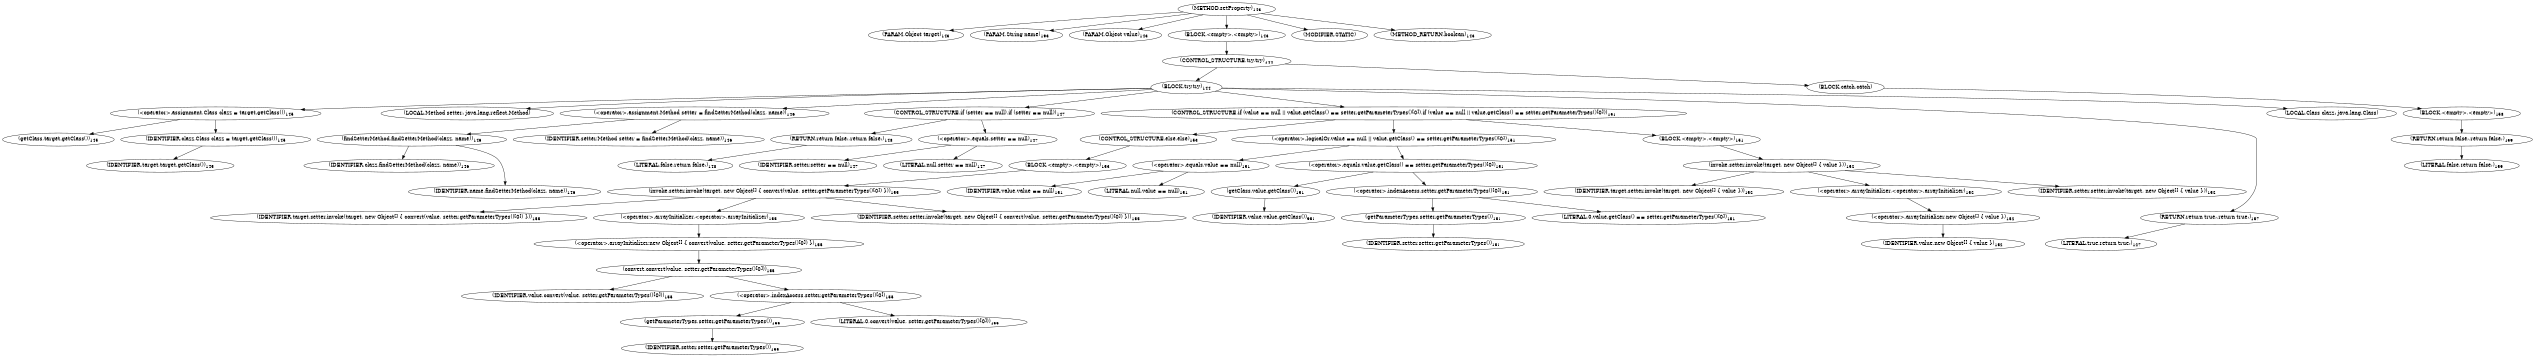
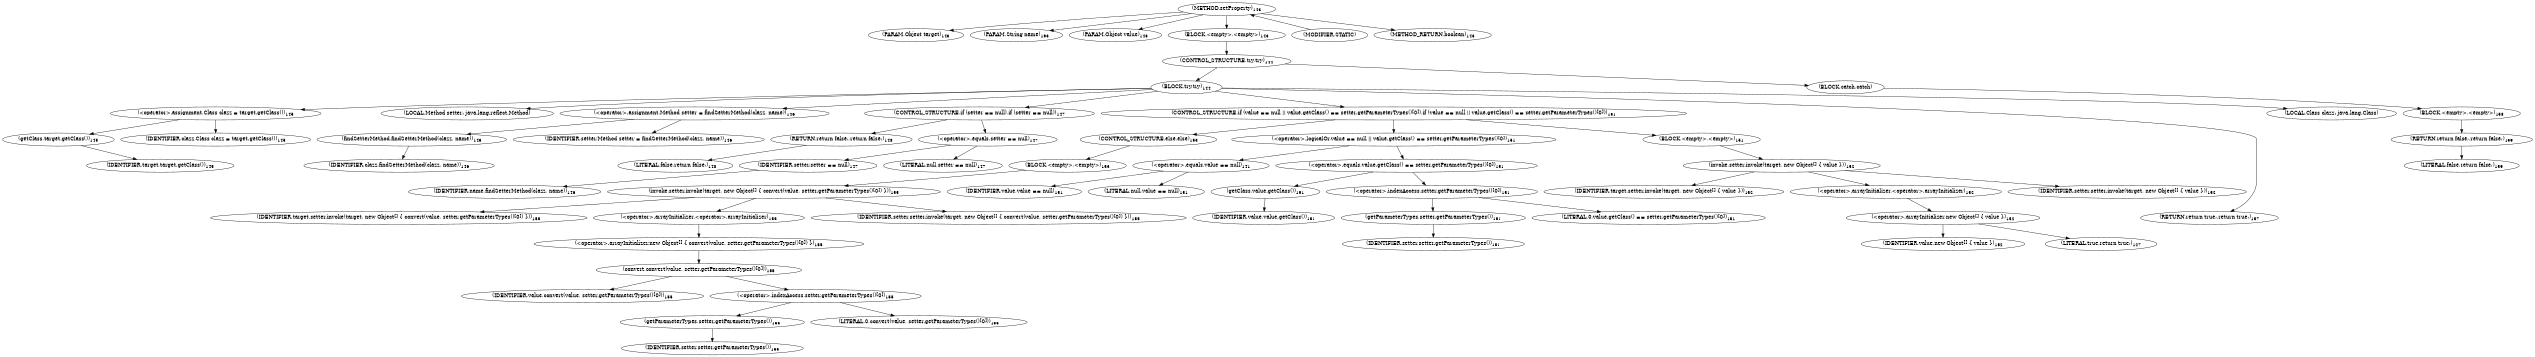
edge "(METHOD,setProperty)" -> "(MODIFIER,STATIC)": reversed
edge "(IDENTIFIER,clazz,Class clazz = target.getClass())" -> "(IDENTIFIER,target,target.getClass())": now "(getClass,target.getClass())" -> "(IDENTIFIER,target,target.getClass())"
edge "(findSetterMethod,findSetterMethod(clazz, name))" -> "(IDENTIFIER,name,findSetterMethod(clazz, name))": now "(IDENTIFIER,setter,setter == null)" -> "(IDENTIFIER,name,findSetterMethod(clazz, name))"
node "(<operator>.equals,value == null)": text "151" -> "141"
node "(IDENTIFIER,value,value.getClass())": text "951" -> "151"
edge "(RETURN,return true;,return true;)" -> "(LITERAL,true,return true;)": now "(<operator>.arrayInitializer,new Object[] { value })" -> "(LITERAL,true,return true;)"
